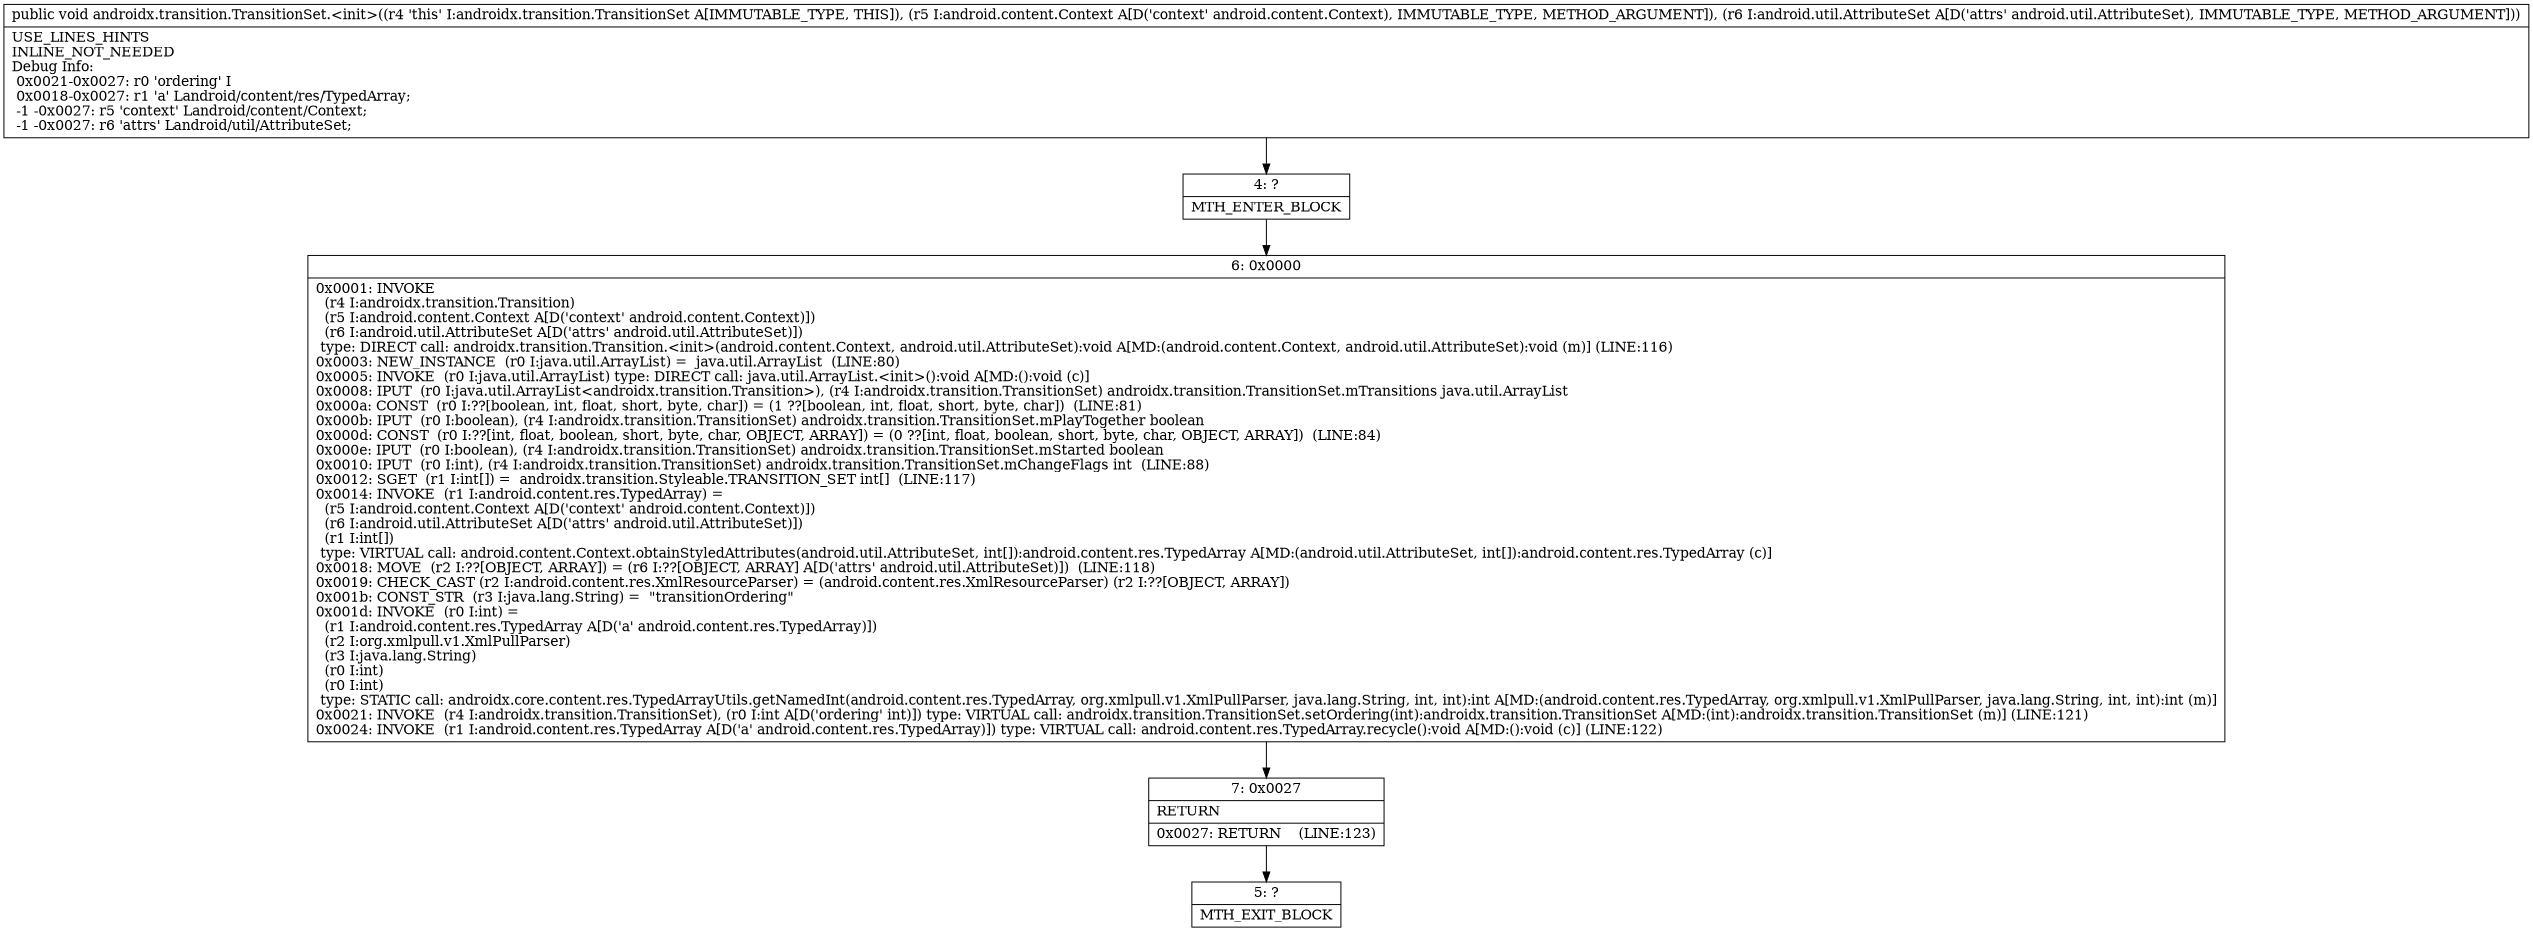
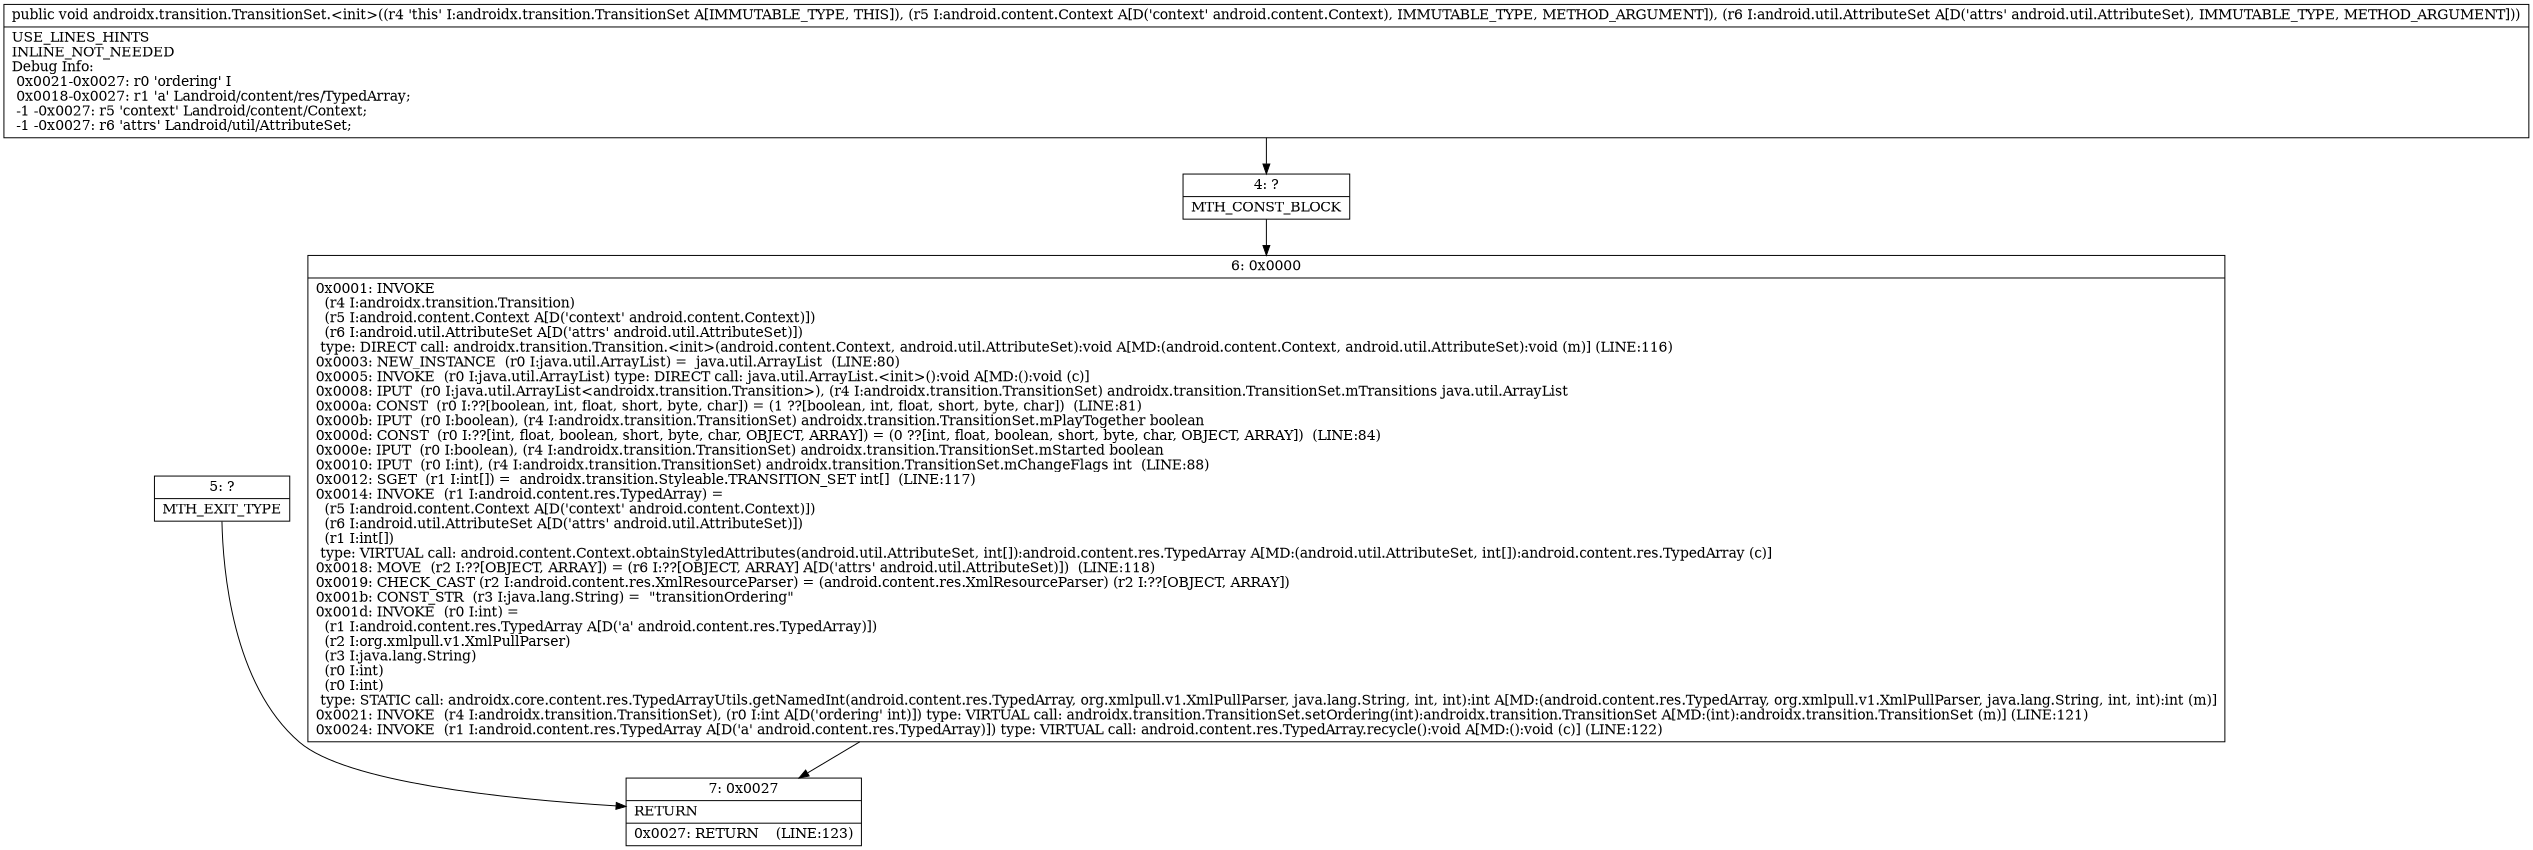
node "4: ?": text "MTH_ENTER_BLOCK" -> "MTH_CONST_BLOCK"
edge "7: 0x0027" -> "5: ?": reversed
node "5: ?": text "MTH_EXIT_BLOCK" -> "MTH_EXIT_TYPE"
